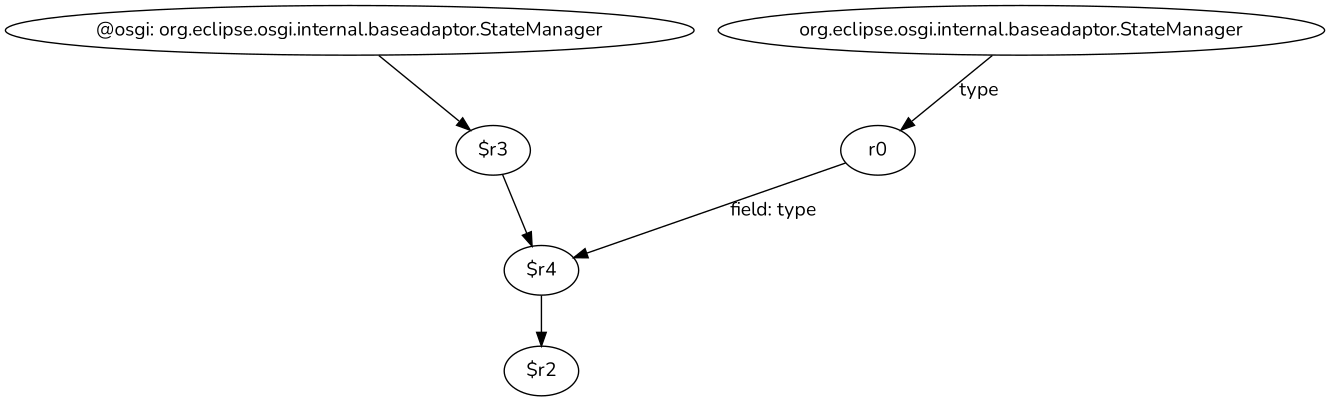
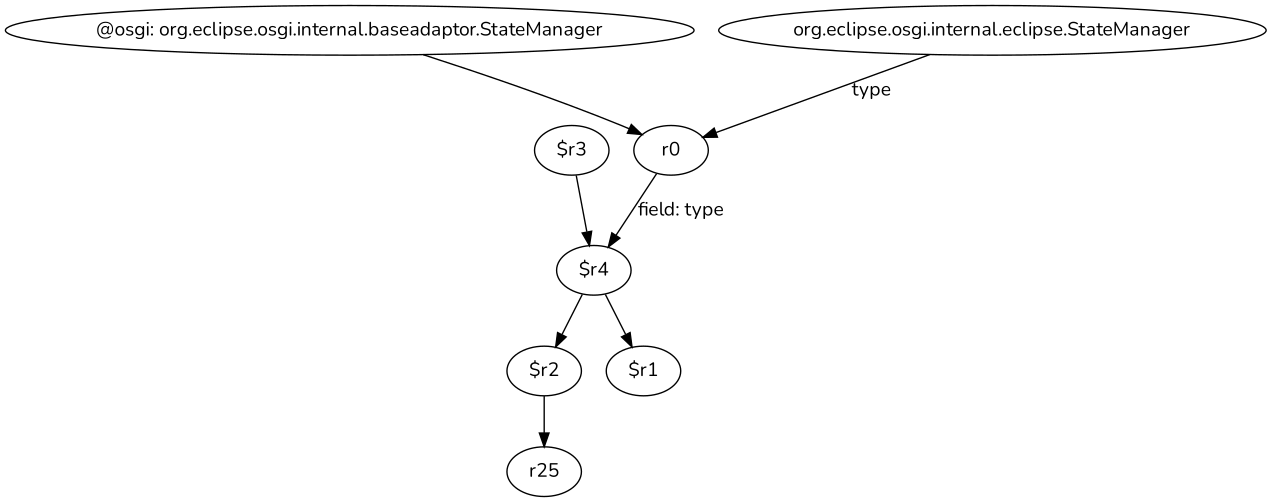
node "org.eclipse.osgi.internal.baseadaptor.StateManager": label "org.eclipse.osgi.internal.baseadaptor.StateManager" -> "org.eclipse.osgi.internal.eclipse.StateManager"
edge "@osgi: org.eclipse.osgi.internal.baseadaptor.StateManager" -> "$r3": now "@osgi: org.eclipse.osgi.internal.baseadaptor.StateManager" -> "r0"
node "$r1": added
node "r25": added
